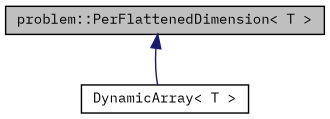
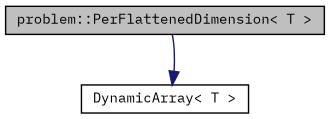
edge "DynamicArray< T >" -> "problem::PerFlattenedDimension< T >": reversed
